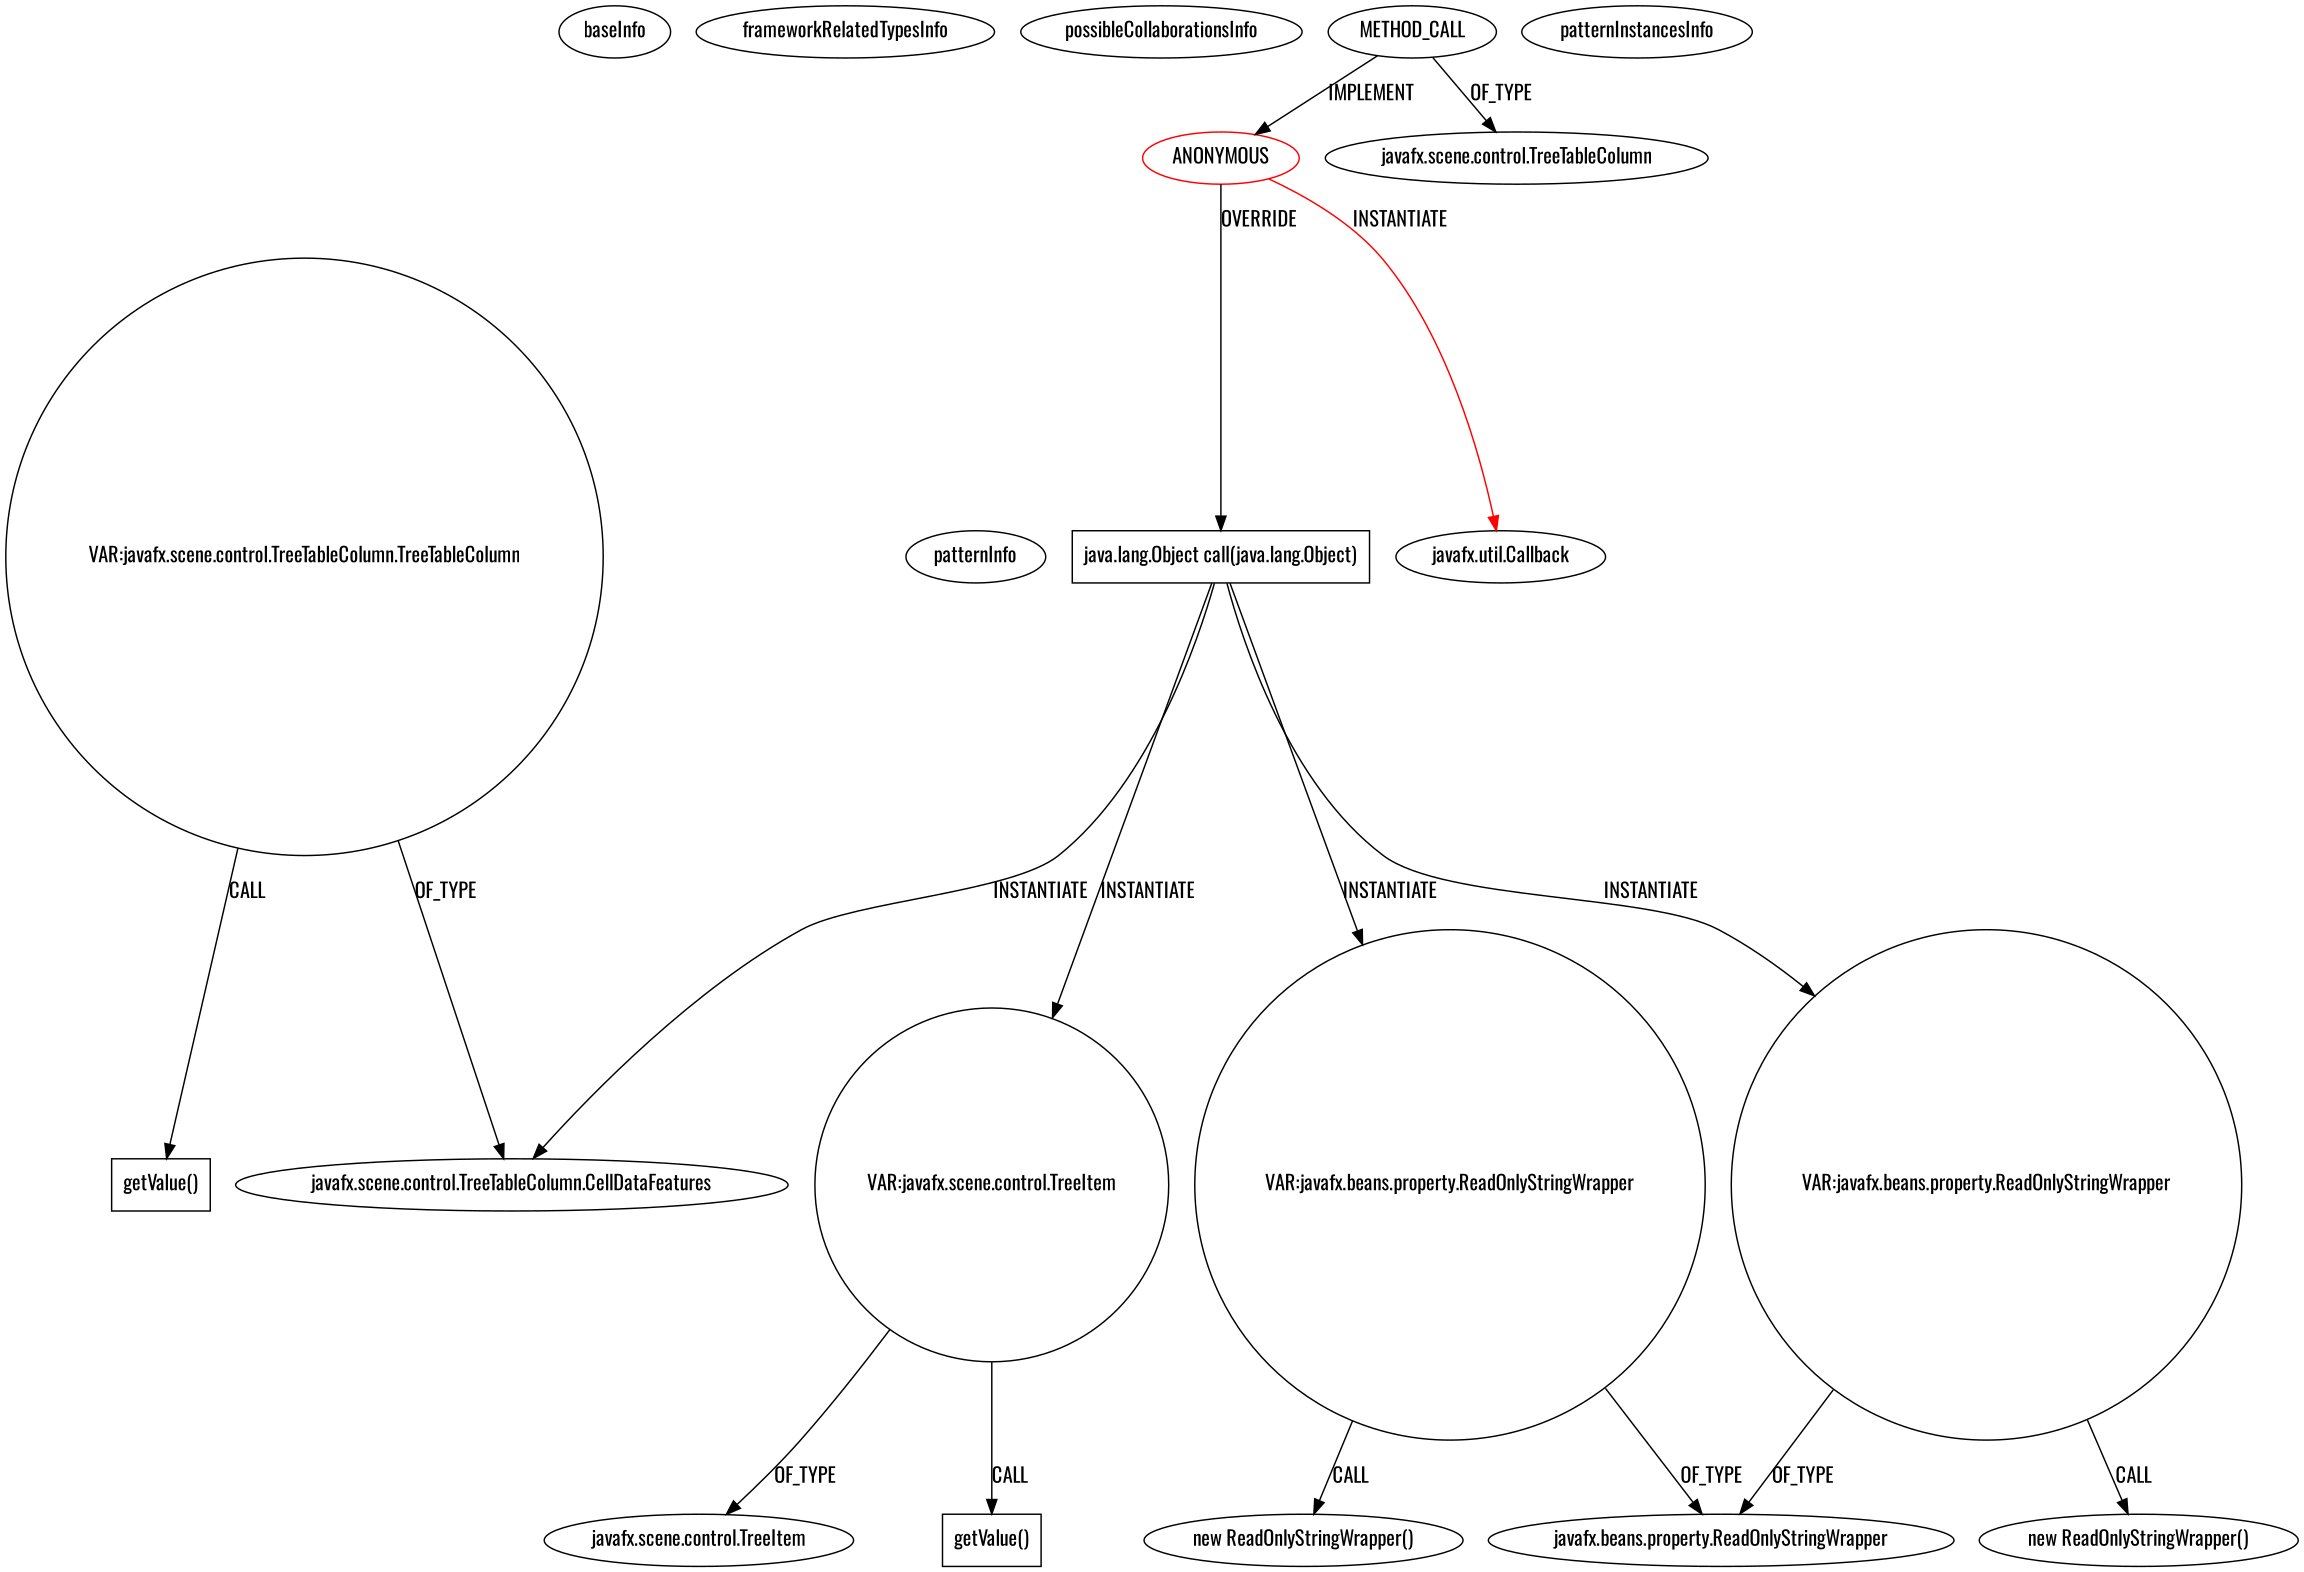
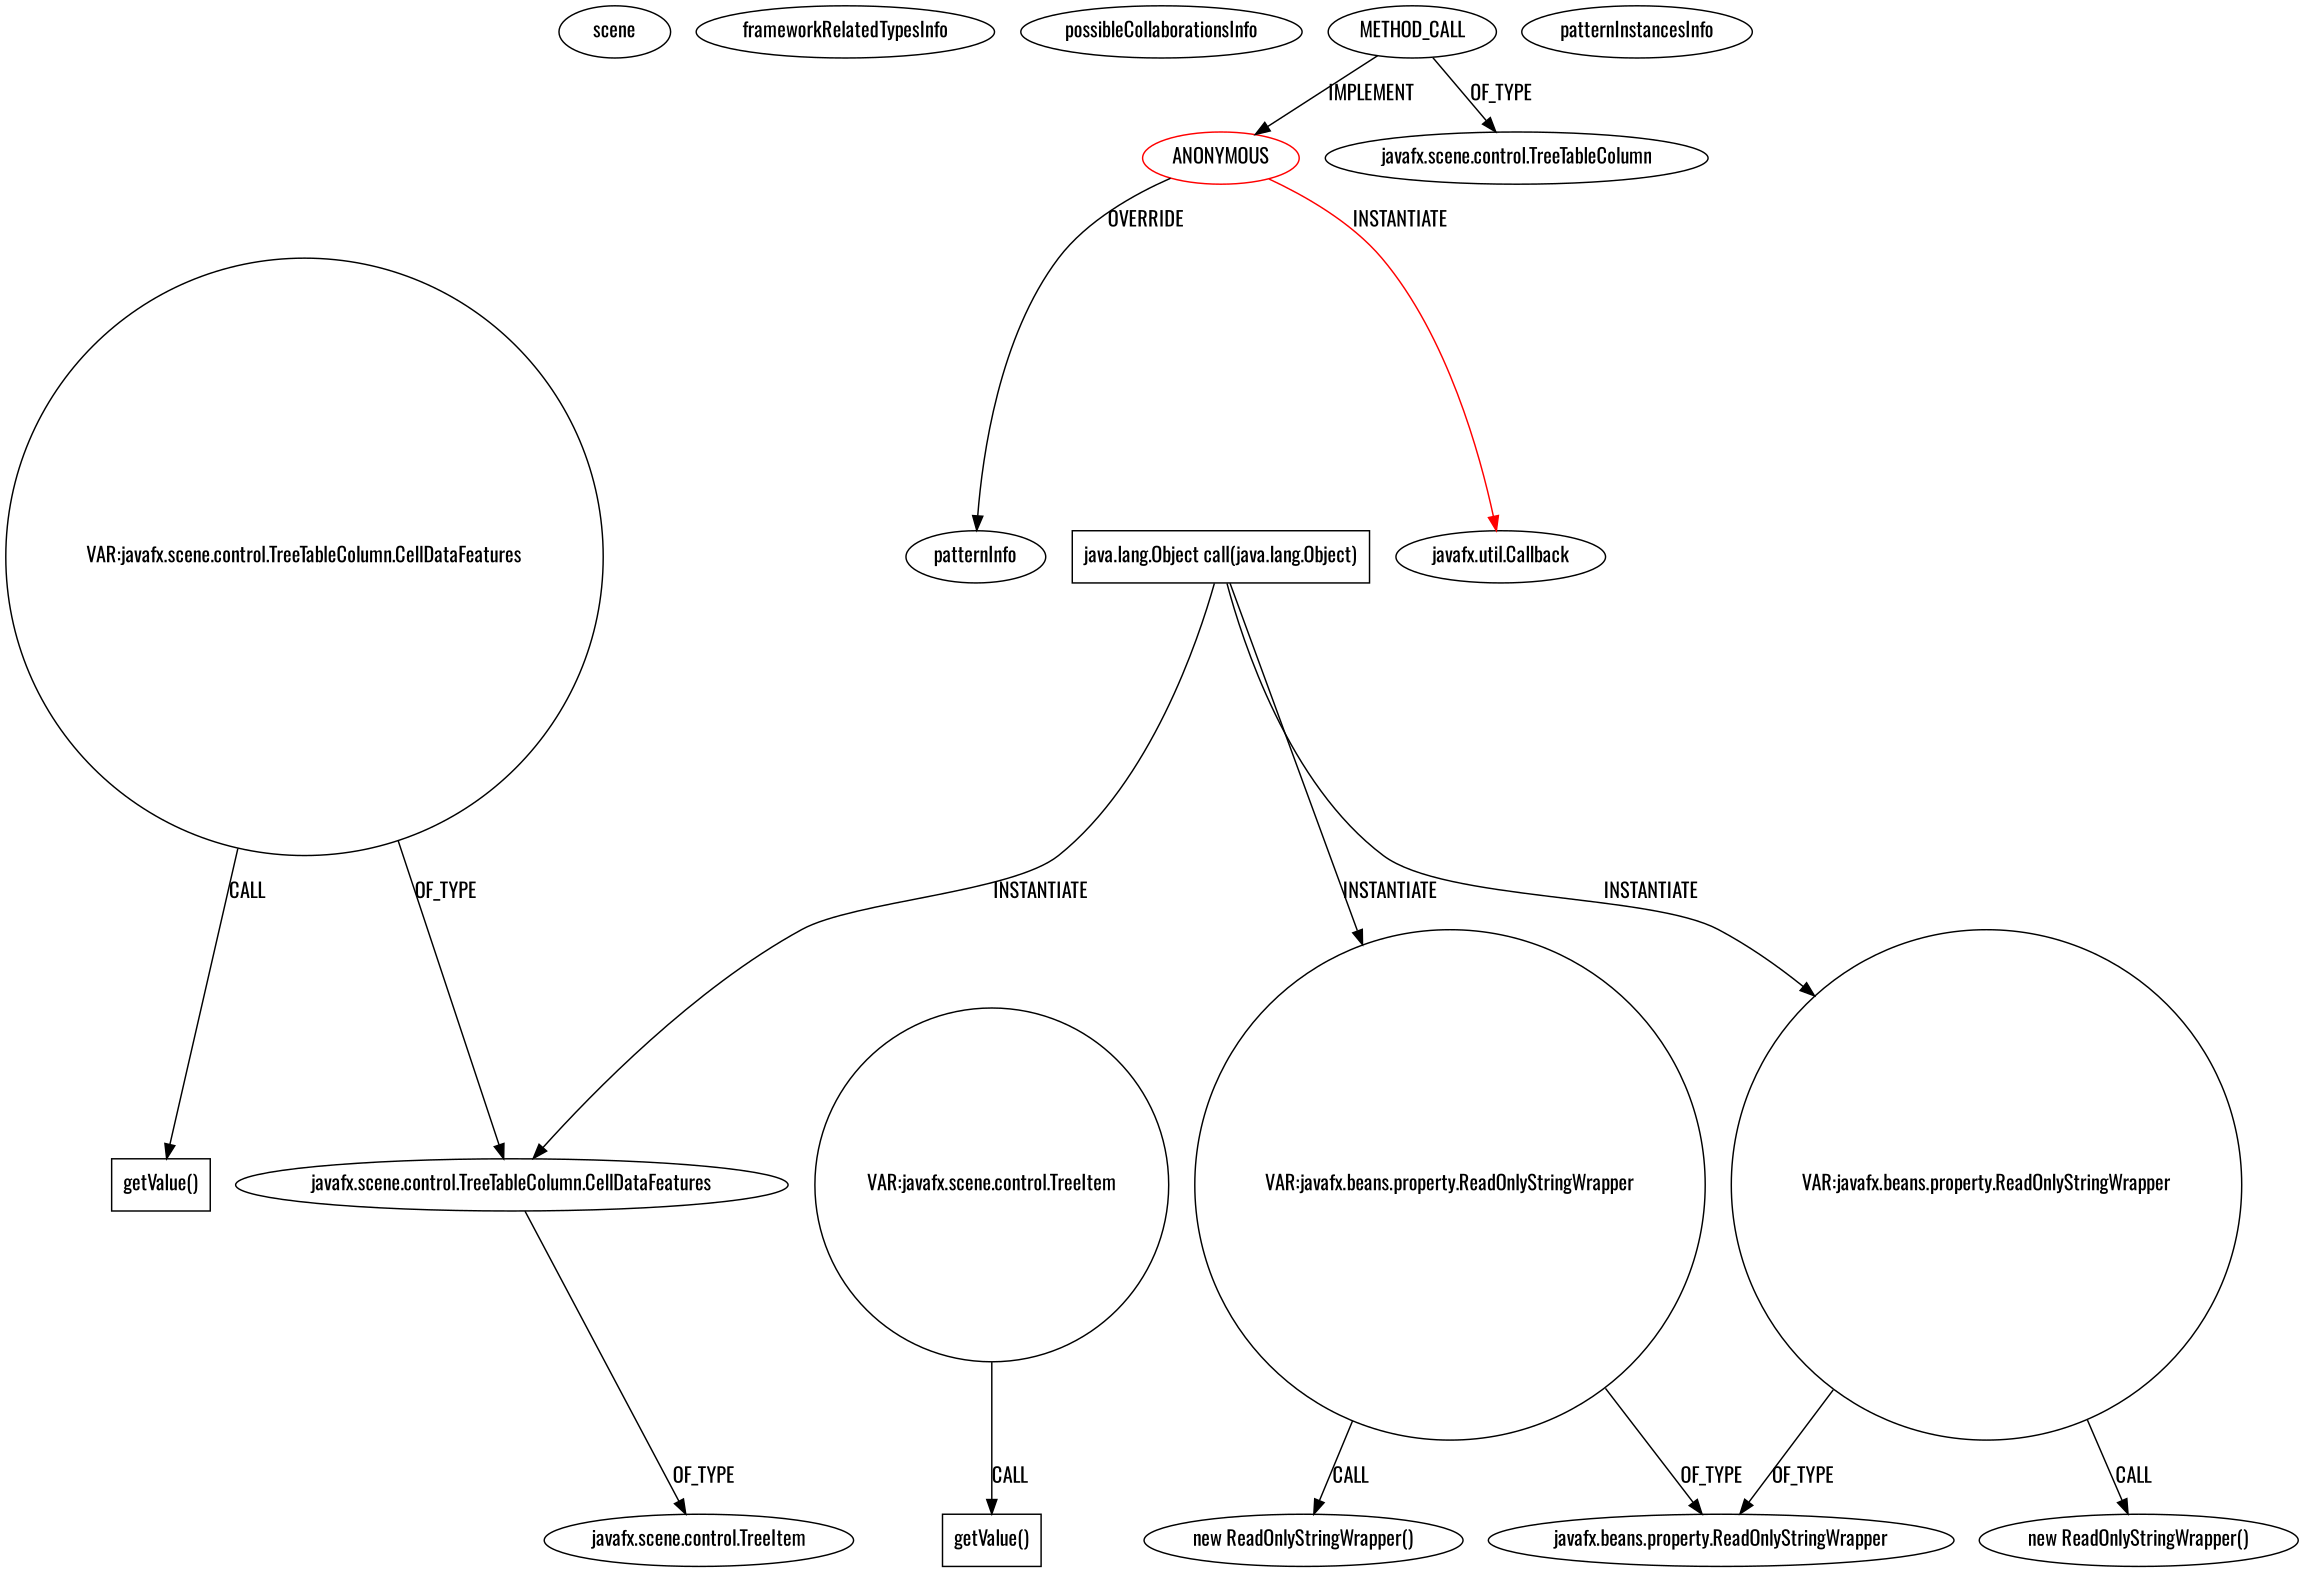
node "baseInfo": label "baseInfo" -> "scene"
edge "ANONYMOUS" -> "java.lang.Object call(java.lang.Object)": now "ANONYMOUS" -> "patternInfo"
node "VAR:javafx.scene.control.TreeTableColumn.TreeTableColumn": label "VAR:javafx.scene.control.TreeTableColumn.TreeTableColumn" -> "VAR:javafx.scene.control.TreeTableColumn.CellDataFeatures"
edge "java.lang.Object call(java.lang.Object)" -> "VAR:javafx.scene.control.TreeItem": removed, label "INSTANTIATE"
edge "VAR:javafx.scene.control.TreeItem" -> "javafx.scene.control.TreeItem": now "javafx.scene.control.TreeTableColumn.CellDataFeatures" -> "javafx.scene.control.TreeItem"
